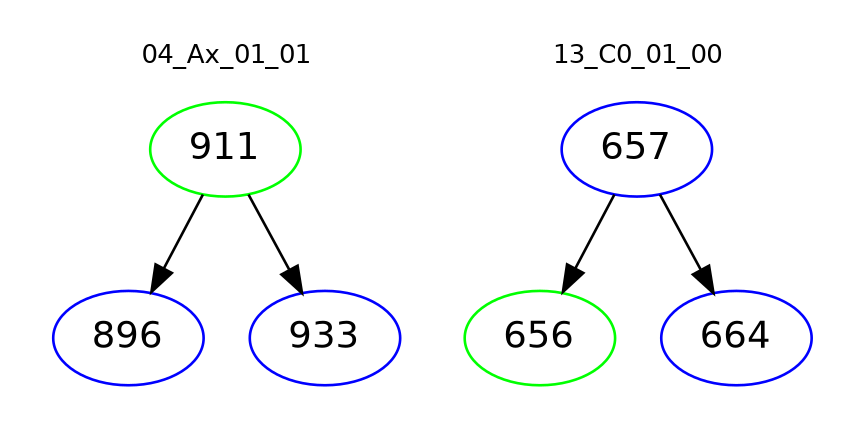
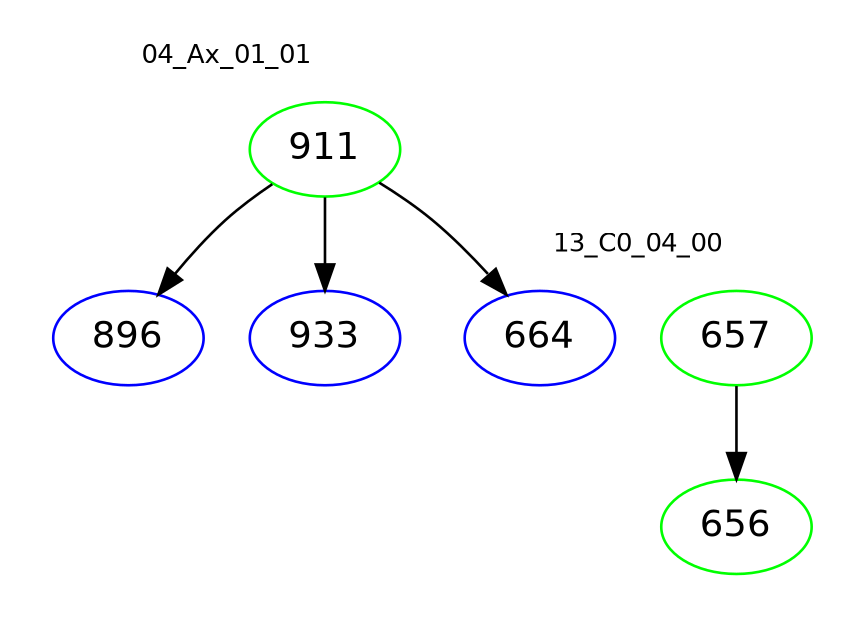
cluster "13_C0_01_00": label "13_C0_01_00" -> "13_C0_04_00"
node "657": color blue -> green
edge "657" -> "664": now "911" -> "664"
